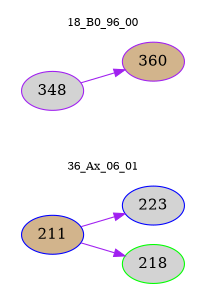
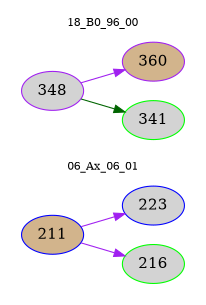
node "341": added
cluster "36_Ax_06_01": label "36_Ax_06_01" -> "06_Ax_06_01"
node "218": label "218" -> "216"
